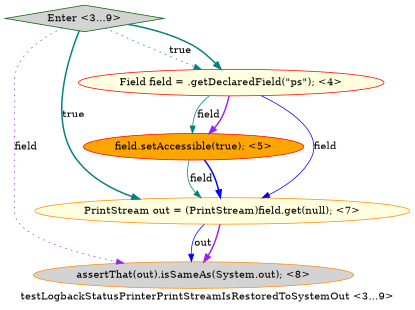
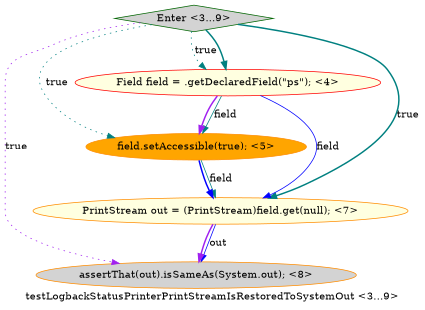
edge "Enter <3...9>" -> "field.setAccessible(true); <5>": added, label "true"
edge "Enter <3...9>" -> "assertThat(out).isSameAs(System.out); <8>": label "field" -> "true"
node "field.setAccessible(true); <5>": color red -> darkorange
